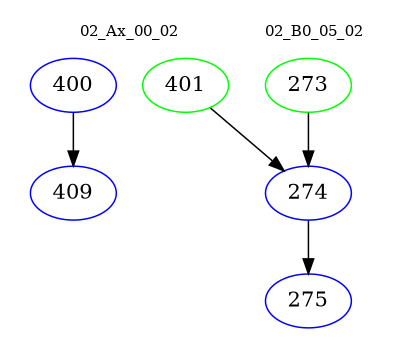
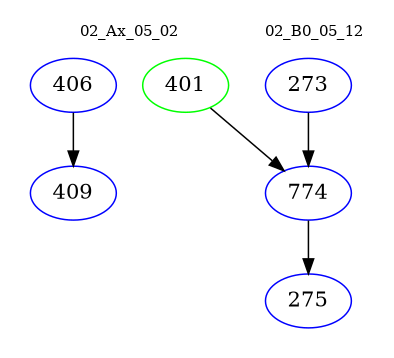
cluster "02_Ax_00_02": label "02_Ax_00_02" -> "02_Ax_05_02"
cluster "02_B0_05_02": label "02_B0_05_02" -> "02_B0_05_12"
node "400": label "400" -> "406"
node "273": color green -> blue
node "274": label "274" -> "774"
